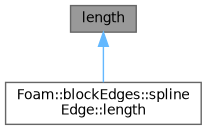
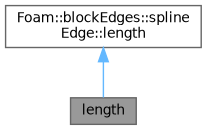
edge "Foam::blockEdges::spline Edge::length" -> "length": reversed
